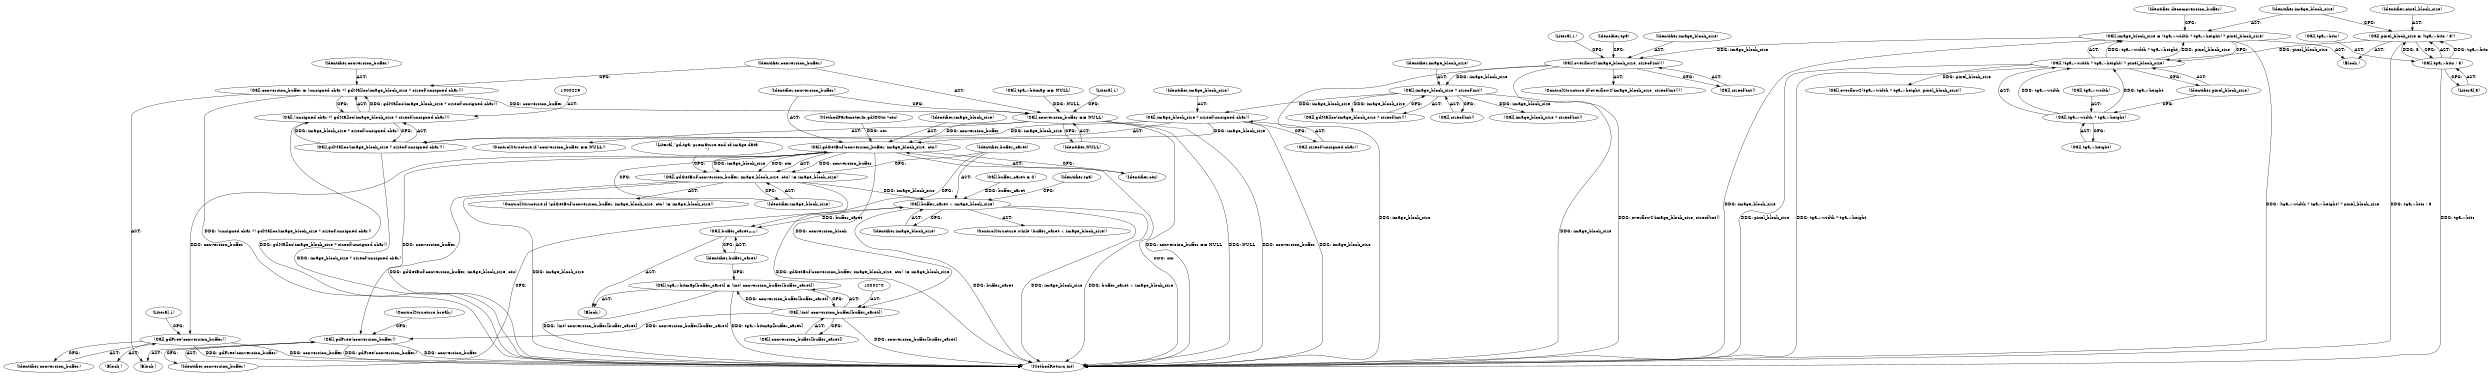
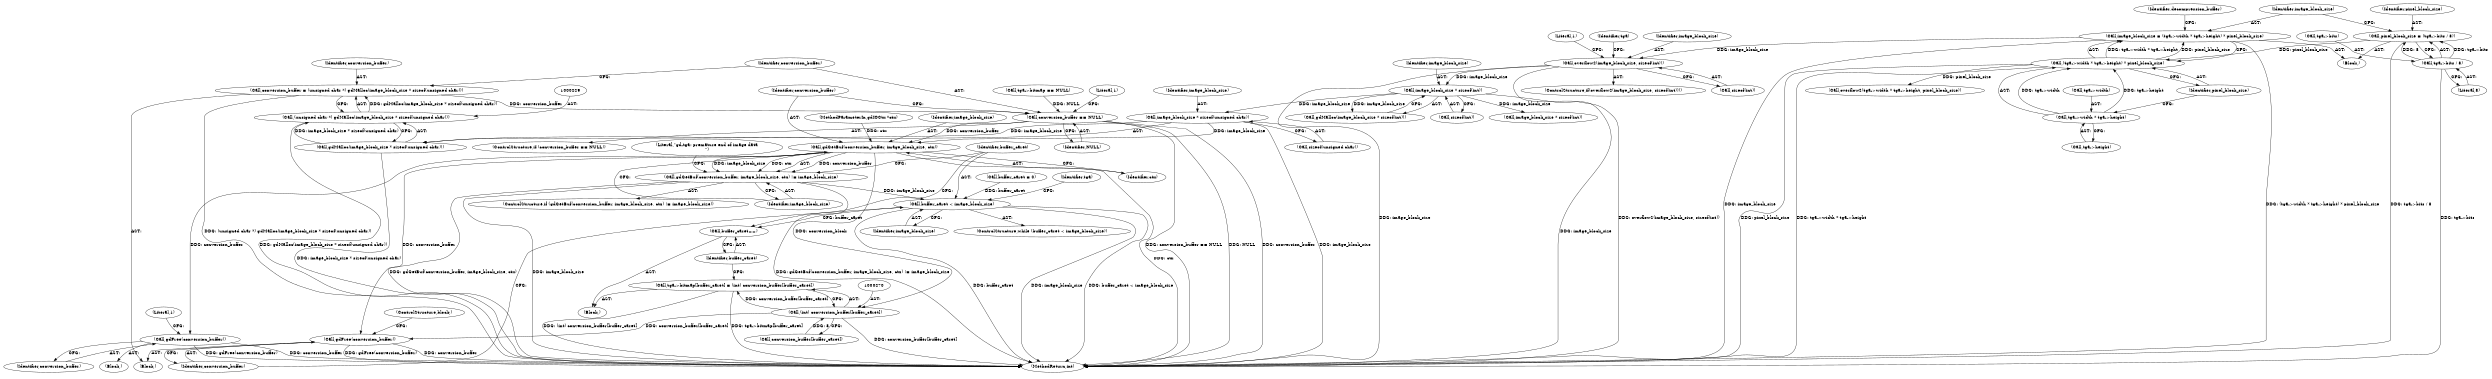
edge "(Call,buffer_caret < image_block_size)" -> "(Call,buffer_caret++)": label "DDG: buffer_caret" -> "CFG: buffer_caret"
node "(ControlStructure,break;)": label "(ControlStructure,break;)" -> "(ControlStructure,block;)"
edge "(Call,conversion_buffer[buffer_caret])" -> "(Call,(int) conversion_buffer[buffer_caret])": label "AST: " -> "DDG: 8"
